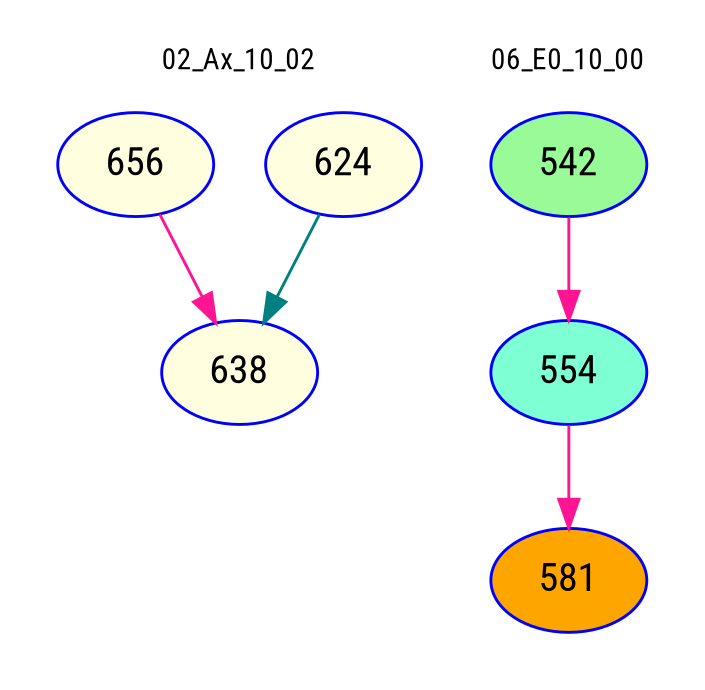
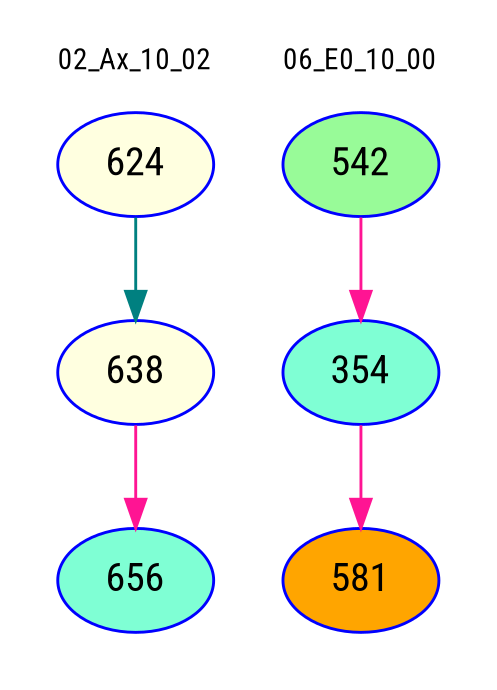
node "656": fillcolor lightyellow -> aquamarine
edge "656" -> "638": reversed
node "554": label "554" -> "354"
